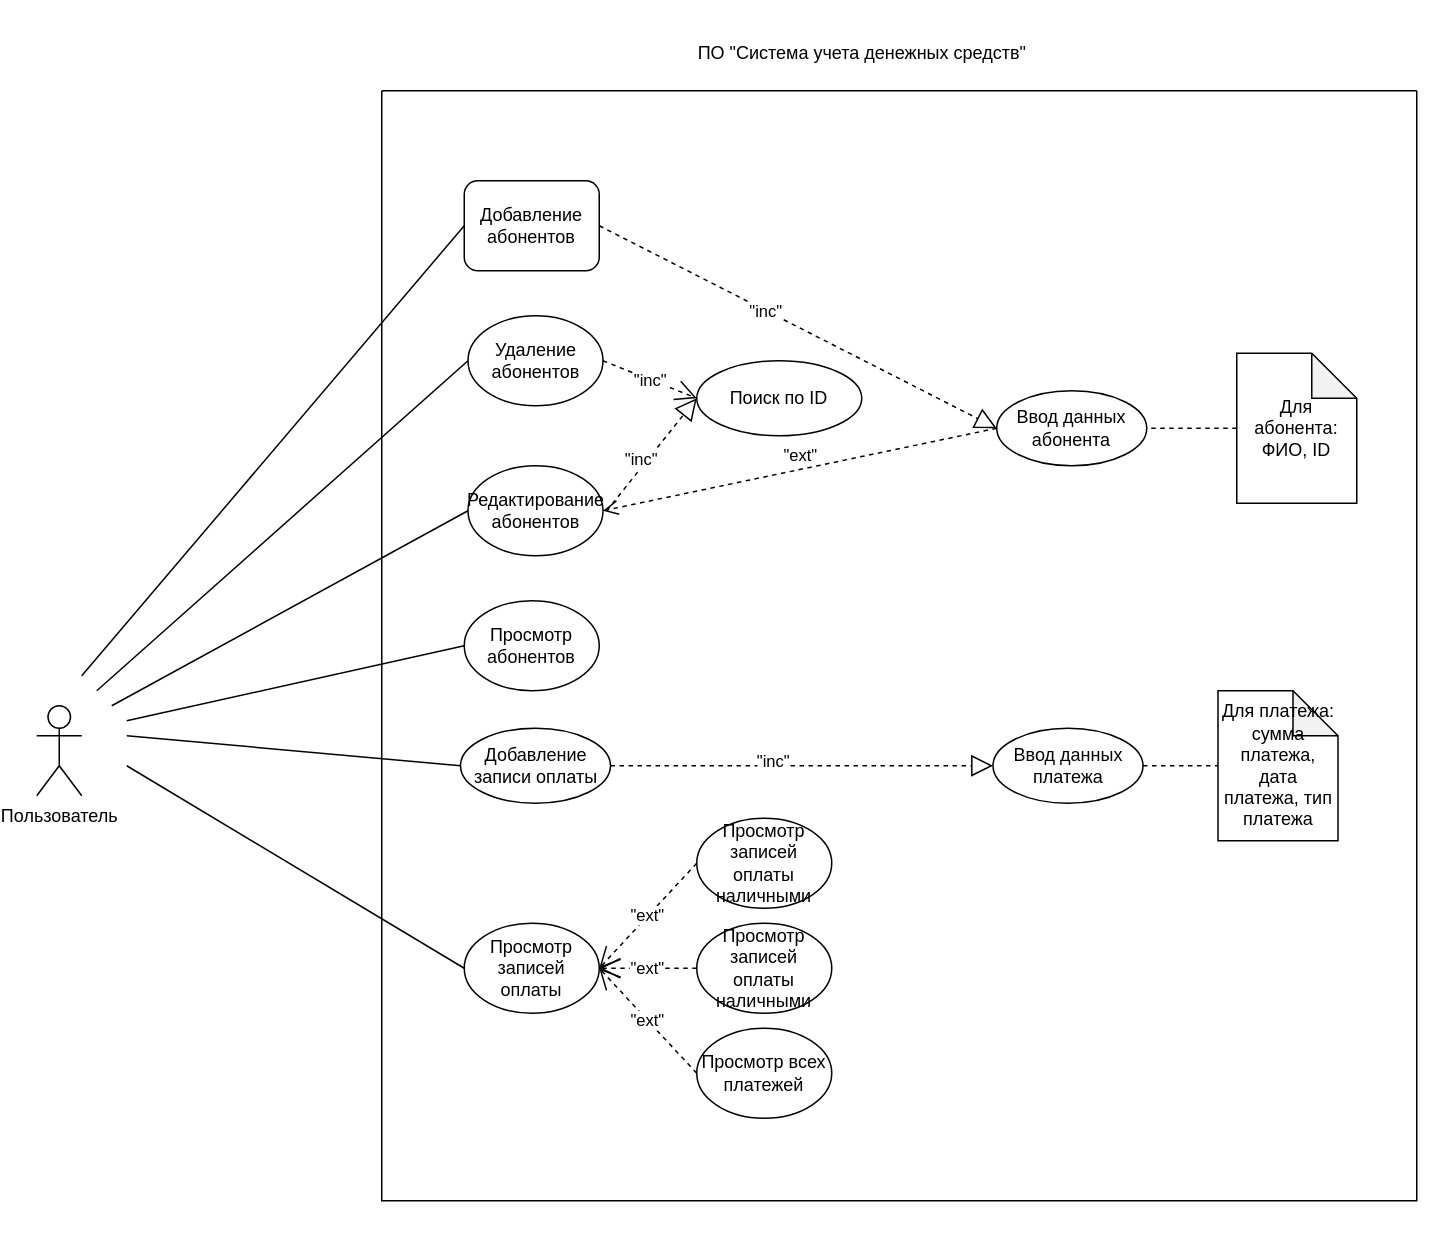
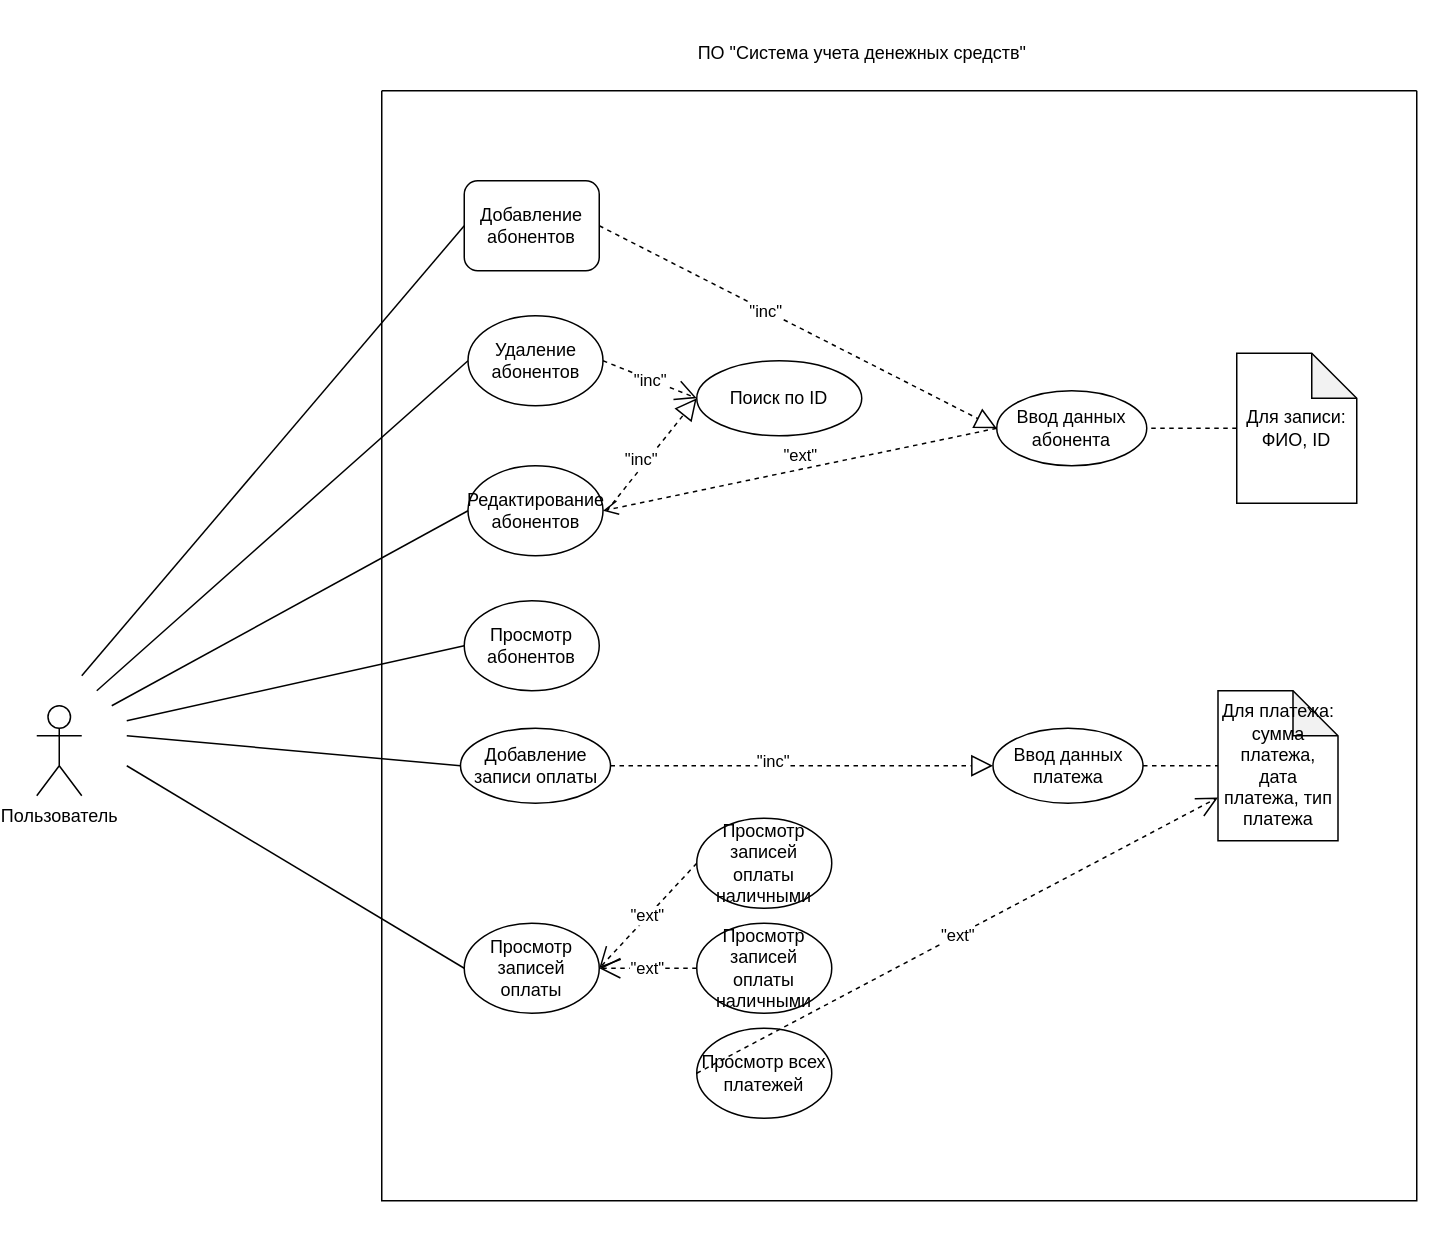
node "Для абонента: ФИО, ID": label "Для абонента: ФИО, ID" -> "Для записи: ФИО, ID"
edge "Просмотр всех платежей" -> "Просмотр записей оплаты": now "Просмотр всех платежей" -> "Для платежа: сумма платежа, дата платежа, тип платежа"
